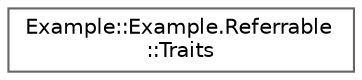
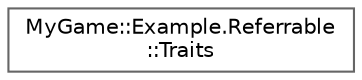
node "Example::Example.Referrable ::Traits": label "Example::Example.Referrable ::Traits" -> "MyGame::Example.Referrable ::Traits"
